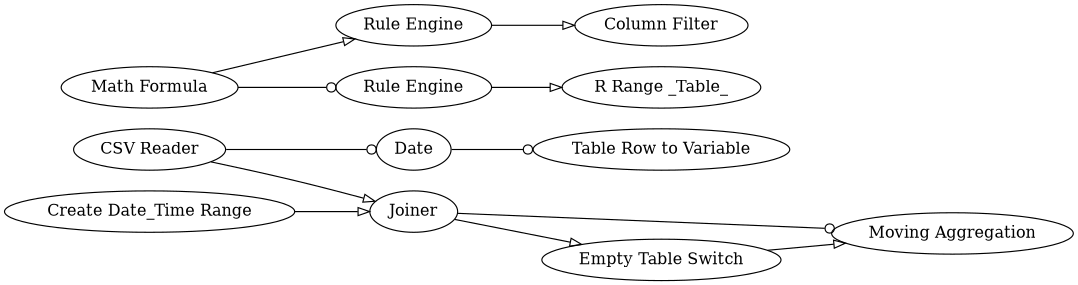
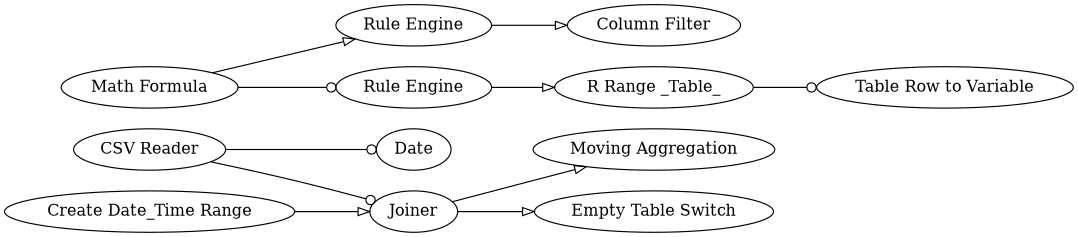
edge "Date" -> "Table Row to Variable": now "R Range _Table_" -> "Table Row to Variable"
edge "CSV Reader" -> "Joiner": arrowhead onormal -> odot
edge "Joiner" -> "Moving Aggregation": arrowhead odot -> onormal
edge "Empty Table Switch" -> "Moving Aggregation": removed
